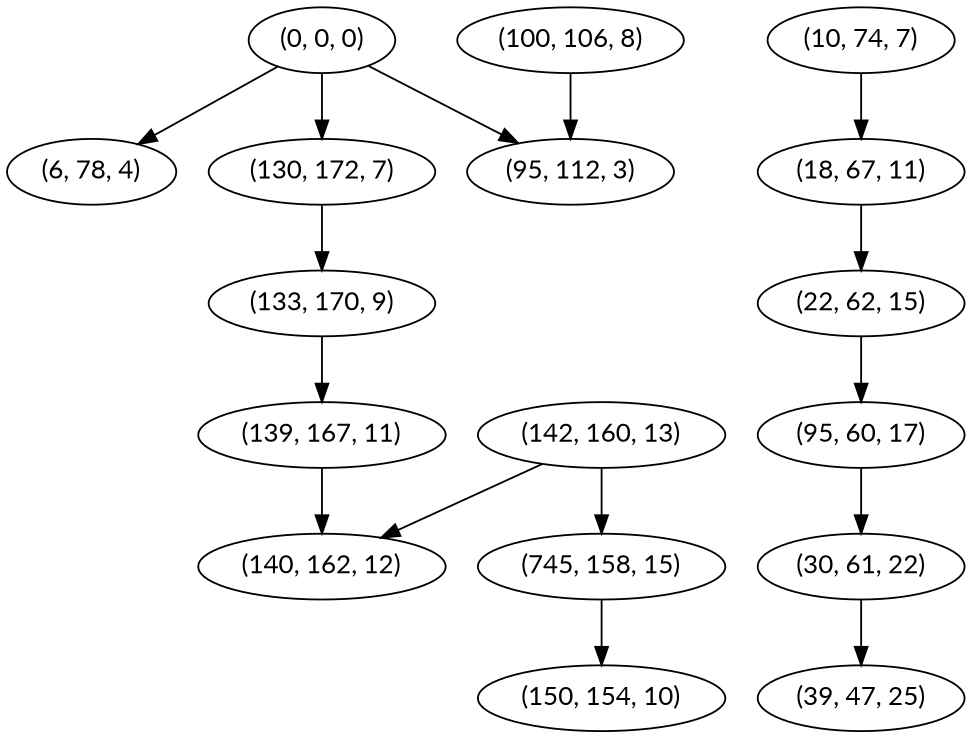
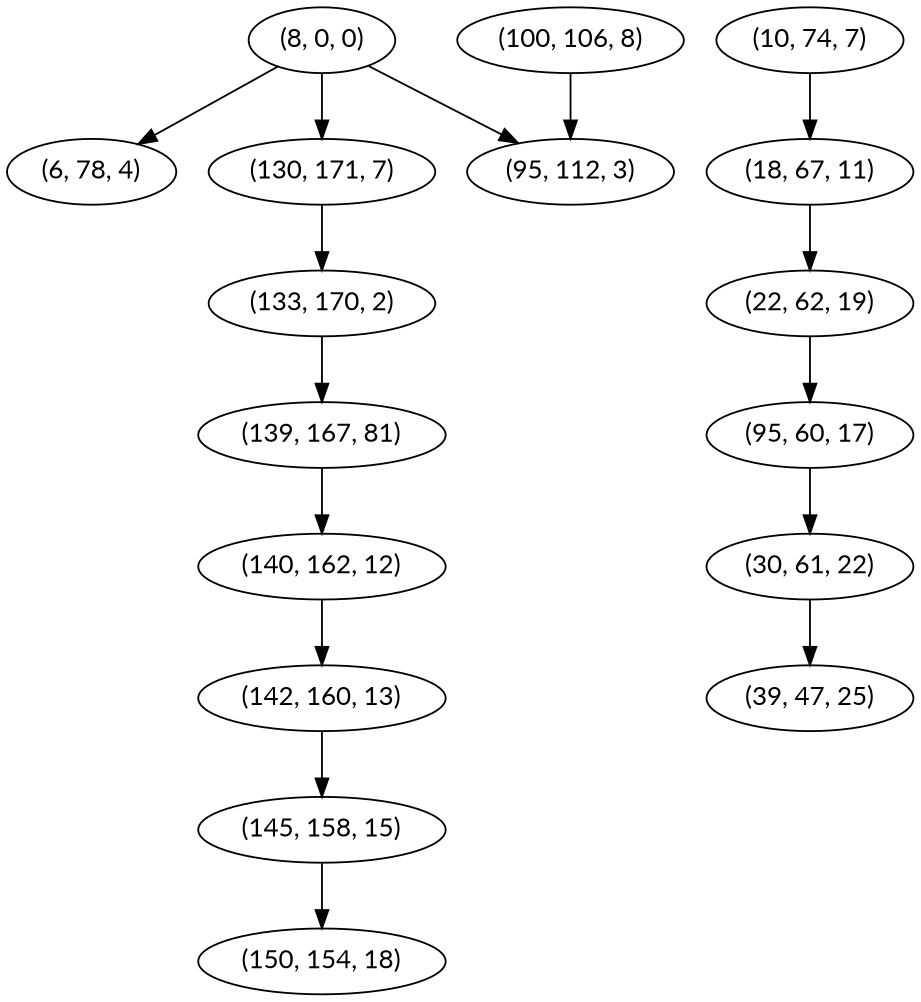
node "(0, 0, 0)": label "(0, 0, 0)" -> "(8, 0, 0)"
node "(130, 172, 7)": label "(130, 172, 7)" -> "(130, 171, 7)"
node "(133, 170, 9)": label "(133, 170, 9)" -> "(133, 170, 2)"
node "(22, 62, 15)": label "(22, 62, 15)" -> "(22, 62, 19)"
node "(139, 167, 11)": label "(139, 167, 11)" -> "(139, 167, 81)"
edge "(142, 160, 13)" -> "(140, 162, 12)": reversed
node "(745, 158, 15)": label "(745, 158, 15)" -> "(145, 158, 15)"
node "(150, 154, 10)": label "(150, 154, 10)" -> "(150, 154, 18)"
